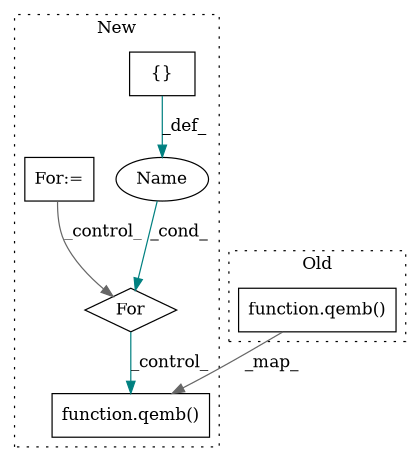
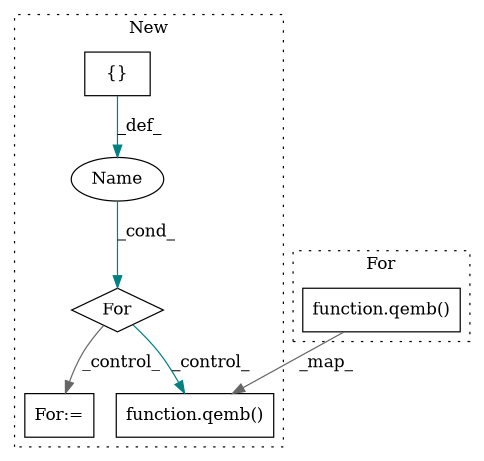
edge "For:=" -> "For": reversed
cluster "Old": label "Old" -> "For"
